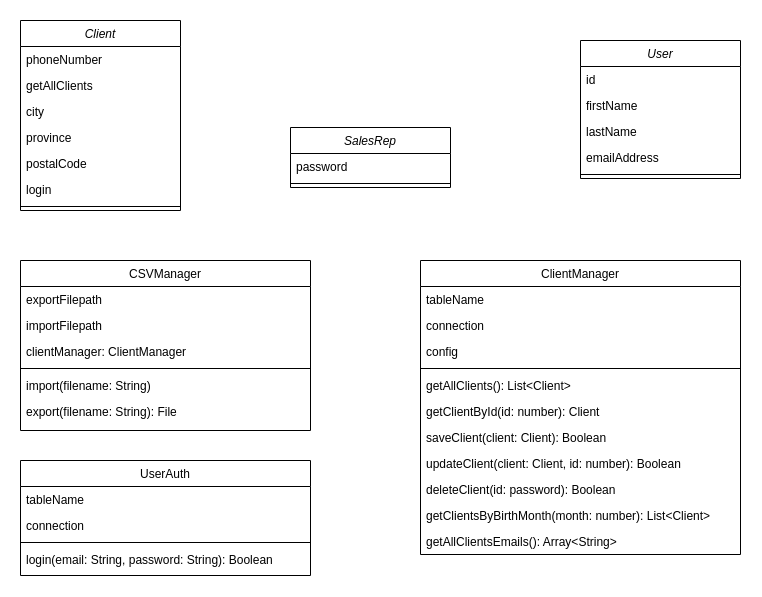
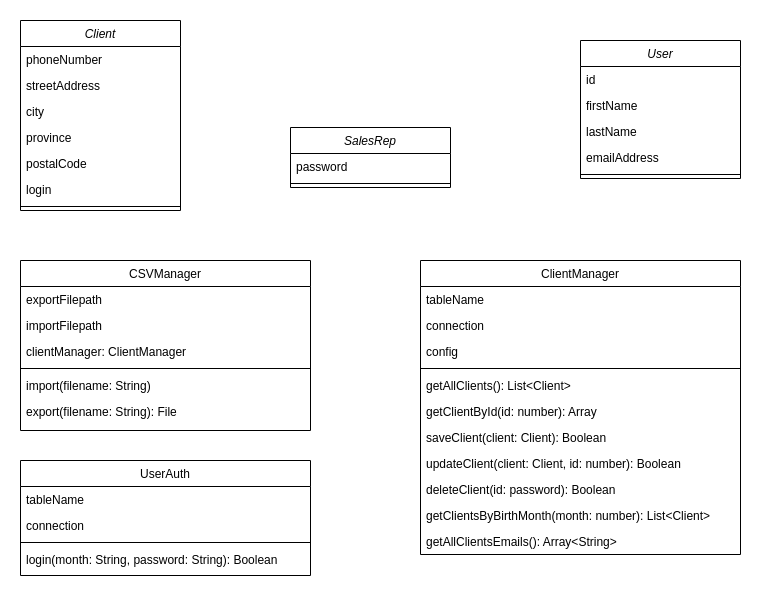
node "getAllClients": label "getAllClients" -> "streetAddress"
node "getClientById(id: number): Client": label "getClientById(id: number): Client" -> "getClientById(id: number): Array"
node "login(email: String, password: String): Boolean": label "login(email: String, password: String): Boolean" -> "login(month: String, password: String): Boolean"
